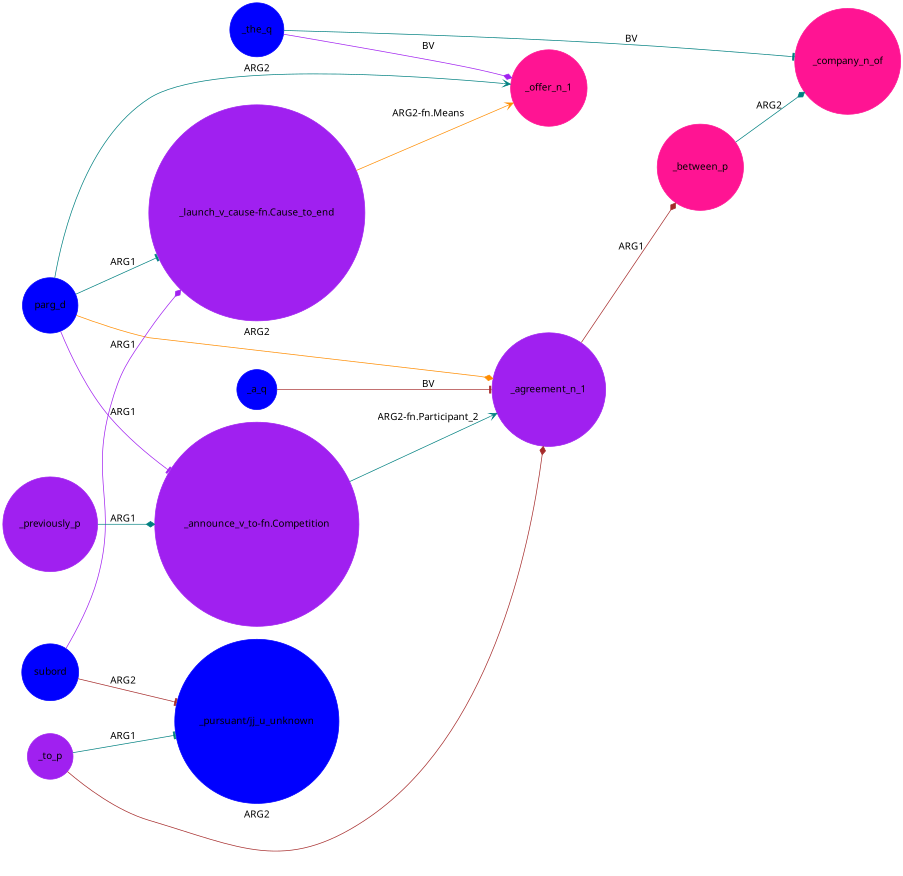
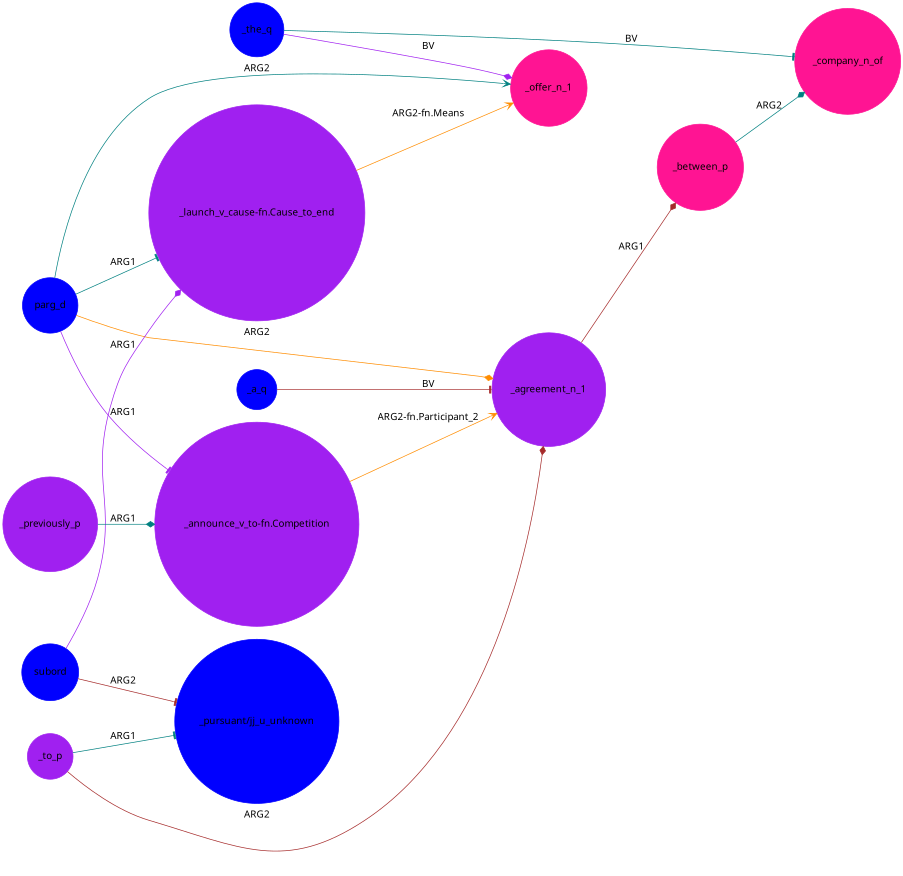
edge "_announce_v_to-fn.Competition" -> "_agreement_n_1": color teal -> darkorange
